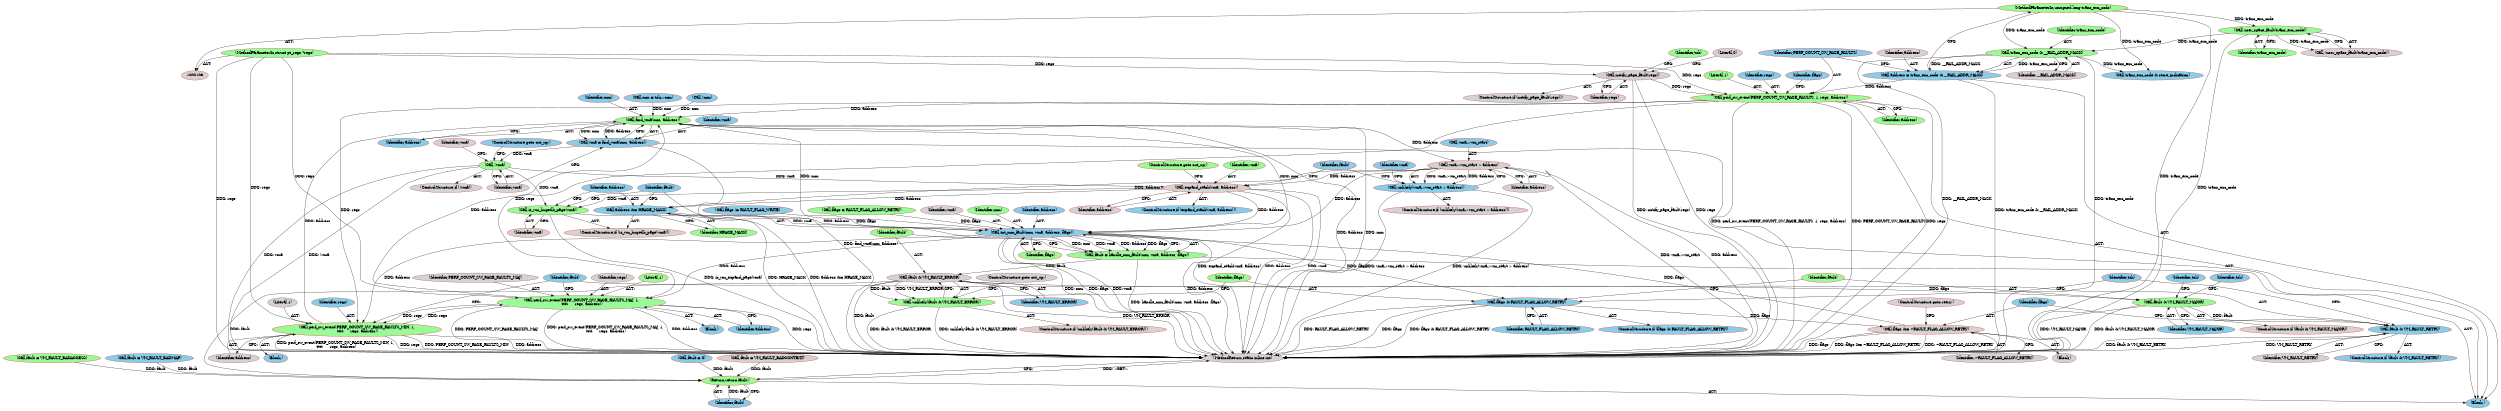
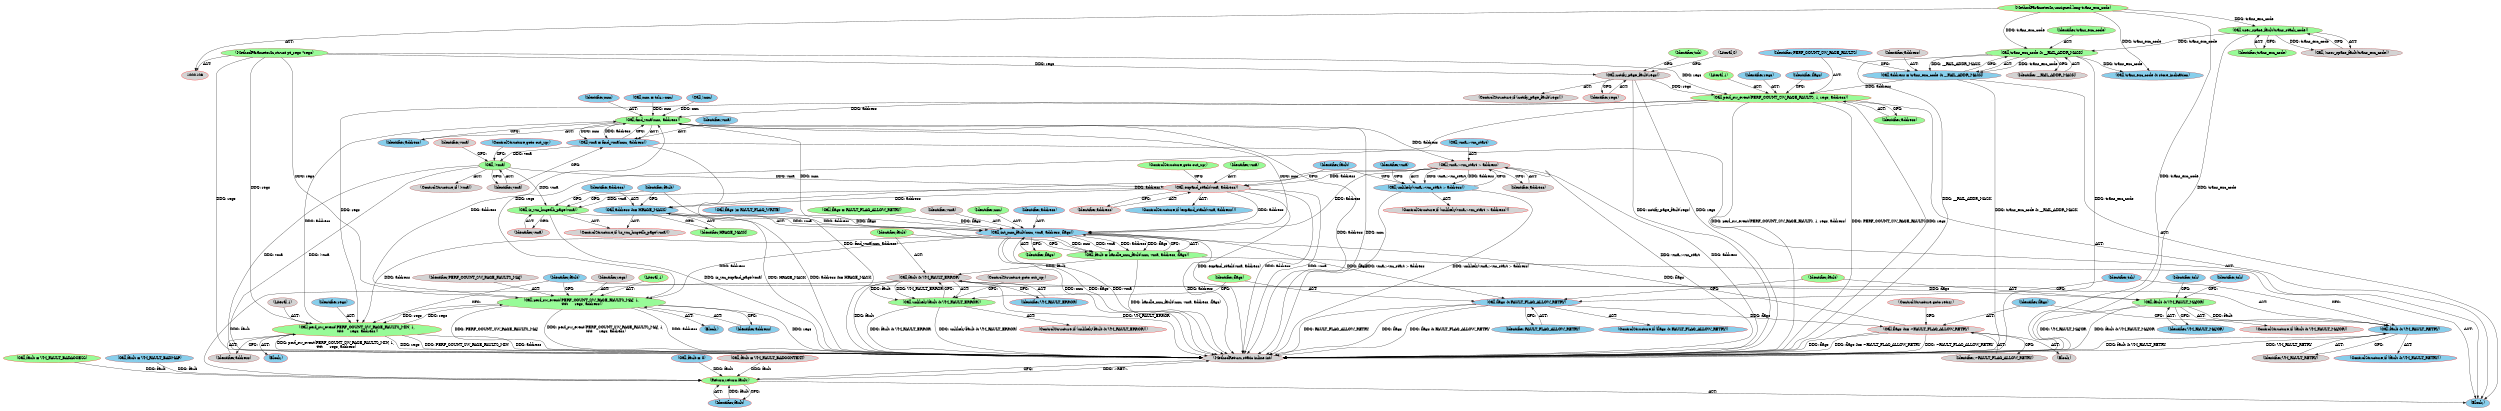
edge "(Call,address = trans_exc_code & __FAIL_ADDR_MASK)" -> "(MethodParameterIn,unsigned long trans_exc_code)": now "(Call,address = trans_exc_code & __FAIL_ADDR_MASK)" -> "(Call,trans_exc_code & __FAIL_ADDR_MASK)"
node "(Call,user_space_fault(trans_exc_code))": label "(Call,user_space_fault(trans_exc_code))" -> "(Call,user_space_fault(trans_stack_code))"
